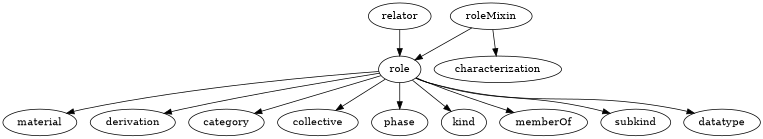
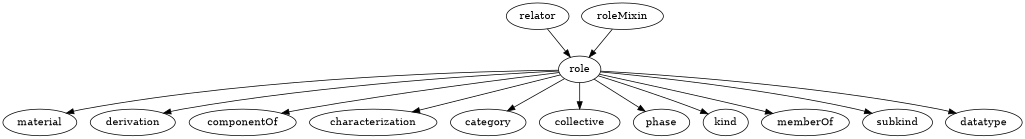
edge "roleMixin" -> "characterization": now "role" -> "characterization"
node "componentOf": added
